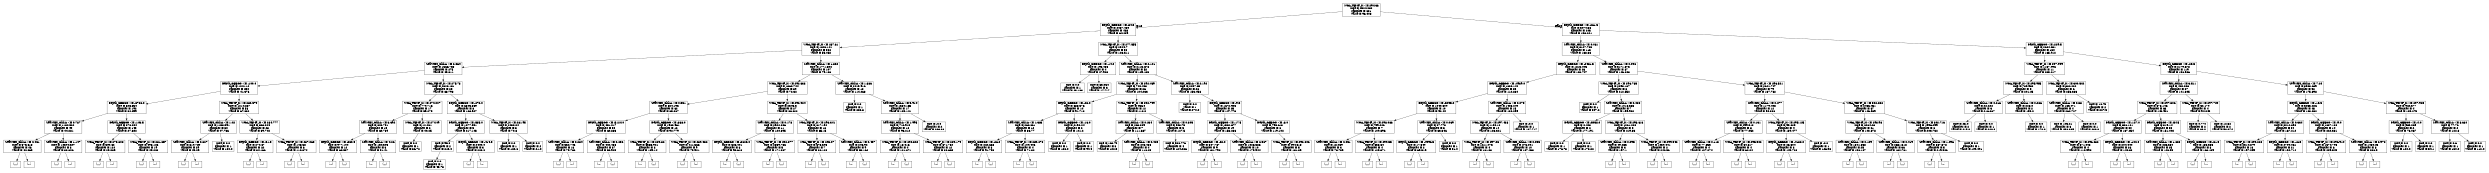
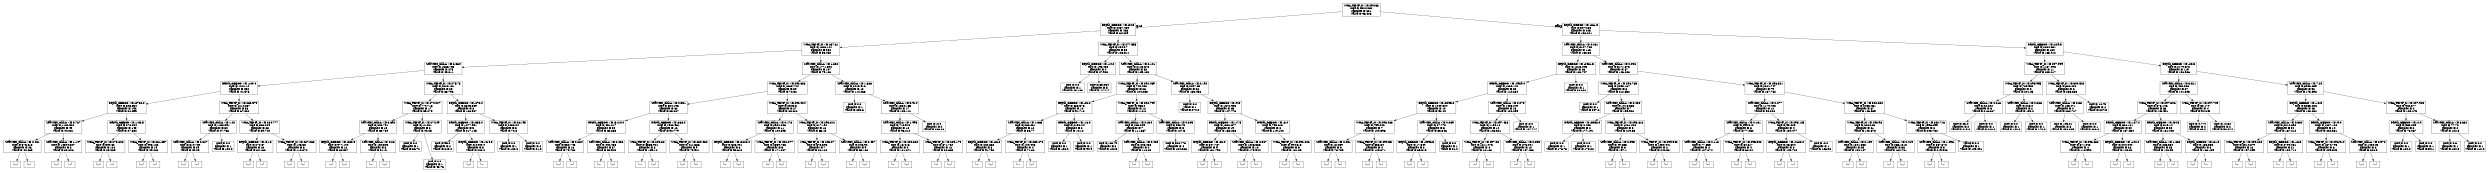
node "mse = 0.0 samples = 1 value = 36.364": added
node "mse = 0.0 samples = 1 value = 140.0": added
node "mse = 0.0 samples = 1 value = 109.091": label "mse = 0.0 samples = 1 value = 109.091" -> "value = 0.0 samples = 1 value = 109.091"
edge "mse = 95.0 samples = 2 value = 215.0" -> "mse = 0.0 samples = 1 value = 43.78": now "WOA_TEMP_K <= 274.09 mse = 12.461 samples = 2 value = 40.25" -> "mse = 0.0 samples = 1 value = 43.78"
